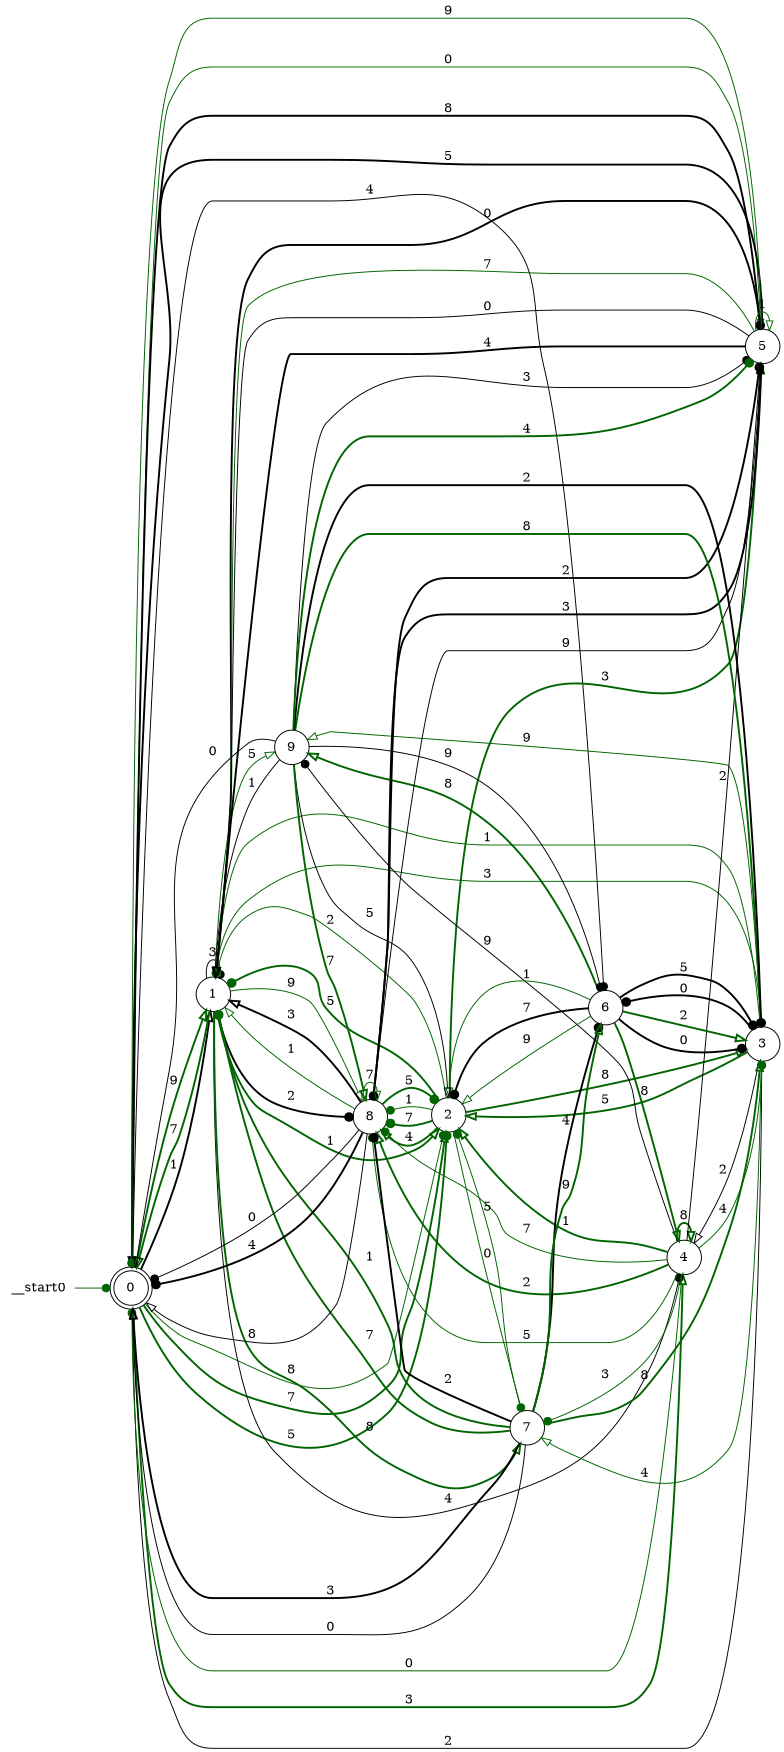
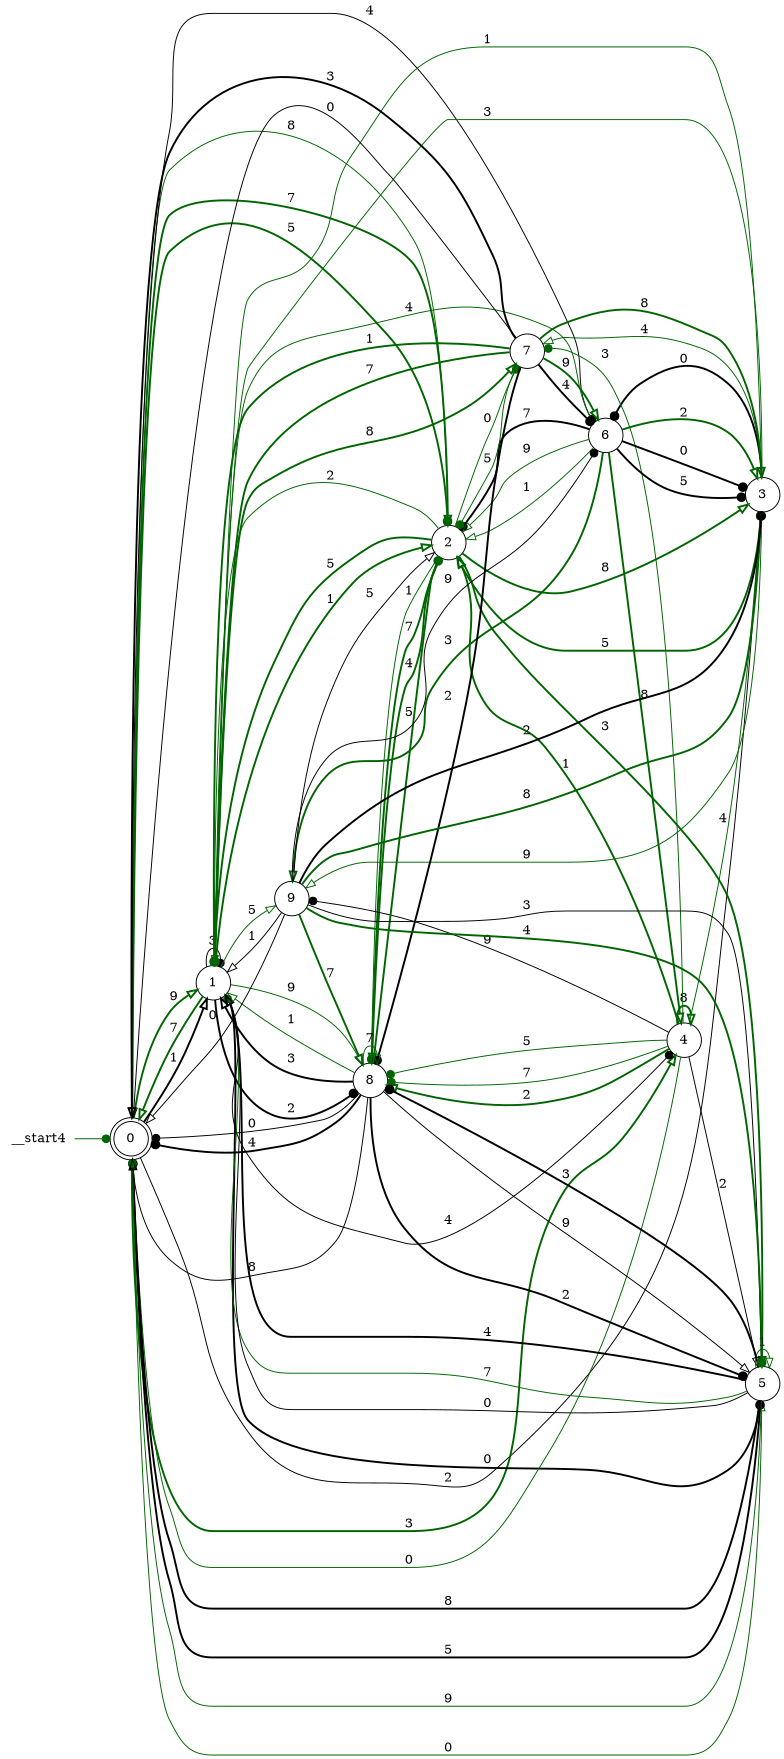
edge "6" -> "1": added, label "4"
edge "6" -> "9": label "8" -> "3"
edge "3" -> "4": removed, label "2"
node "__start0": label "__start0" -> "__start4"
